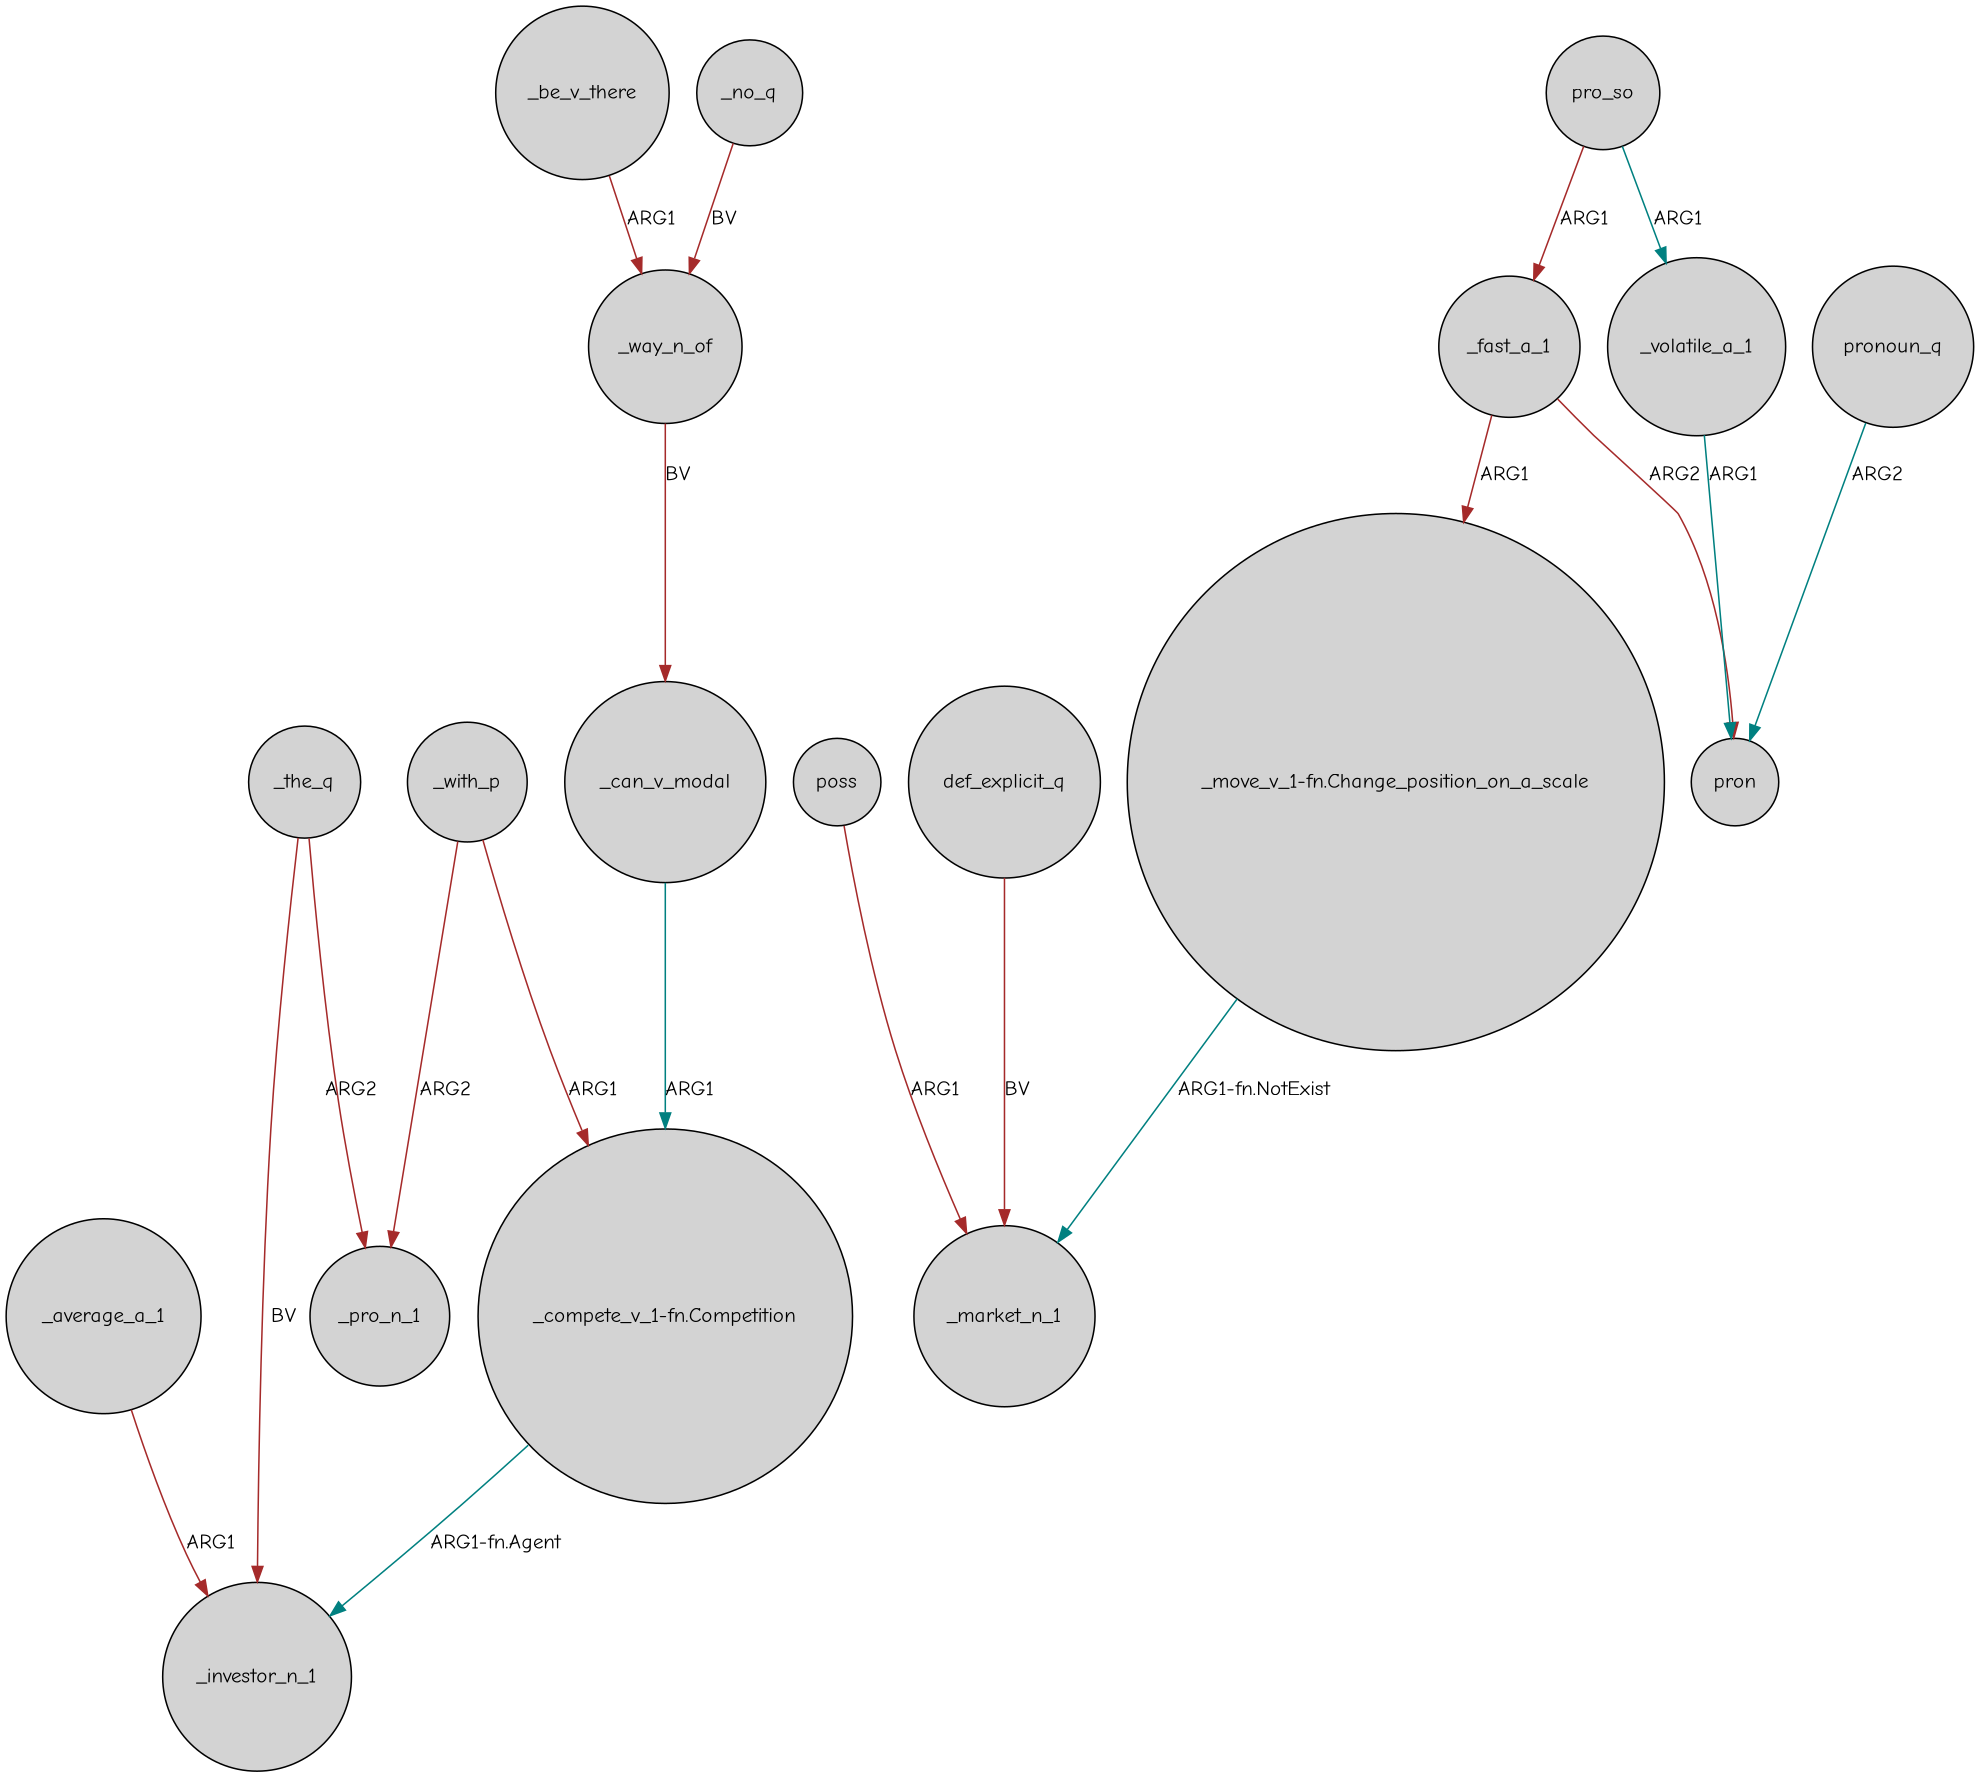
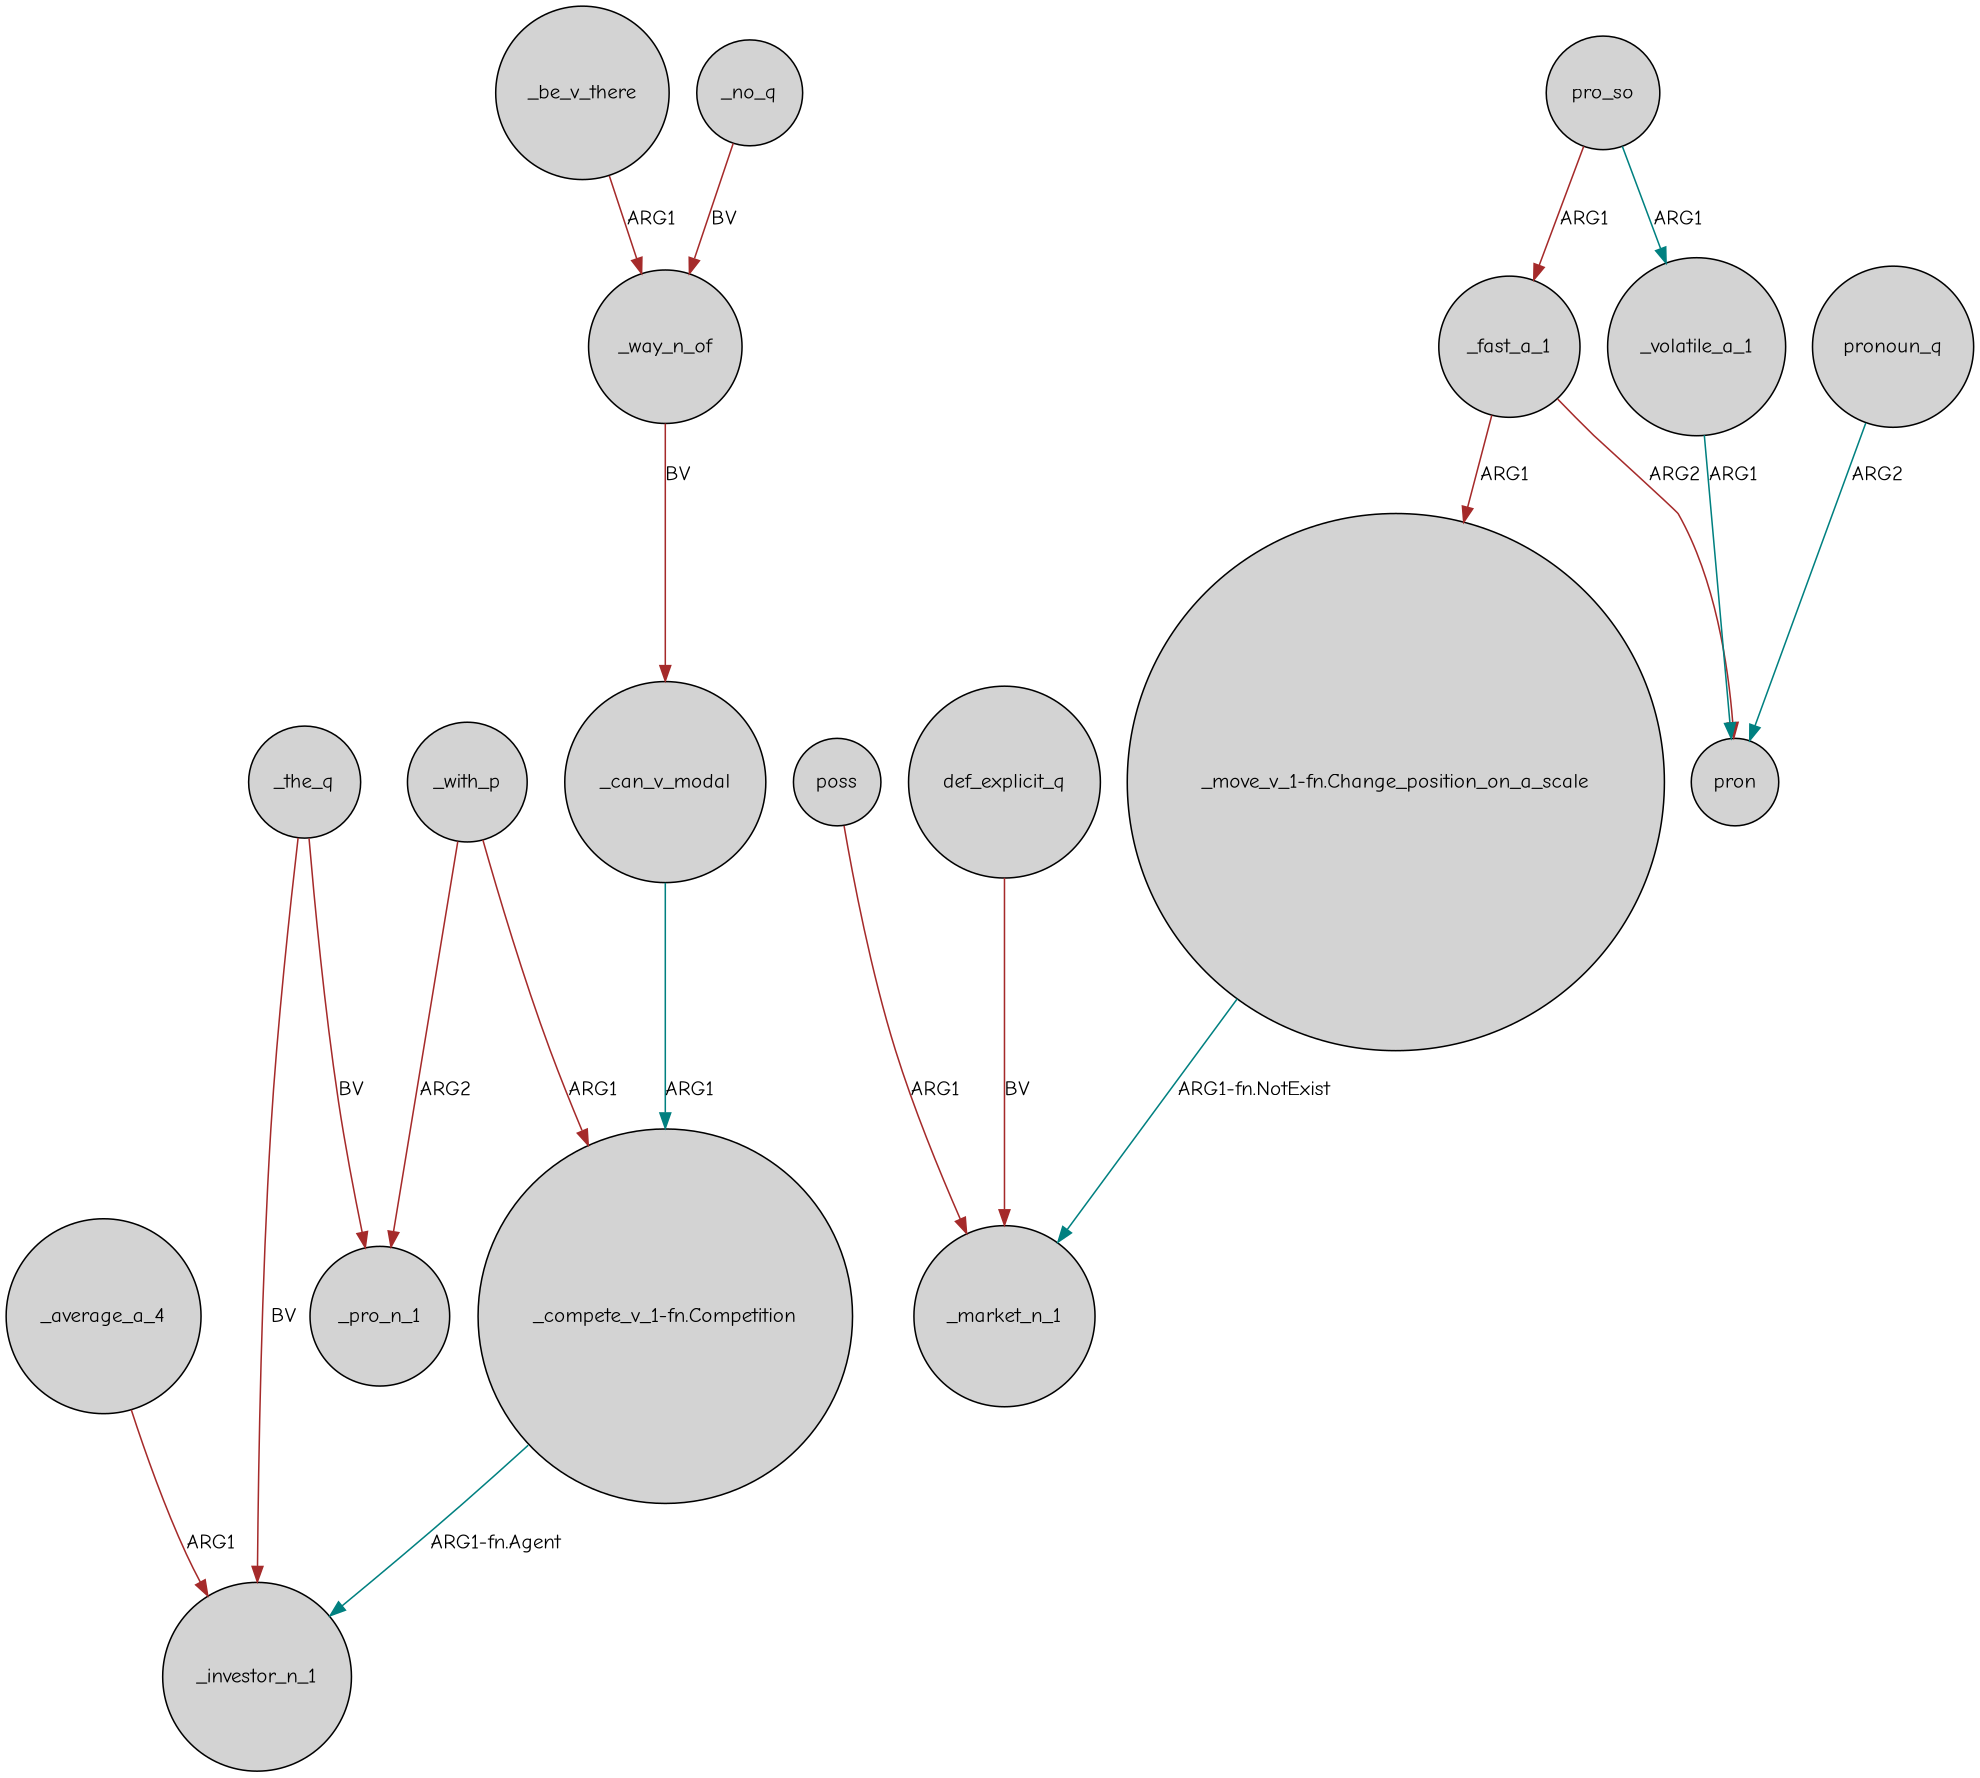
edge "_the_q" -> "_pro_n_1": label "ARG2" -> "BV"
node "_average_a_1": label "_average_a_1" -> "_average_a_4"
